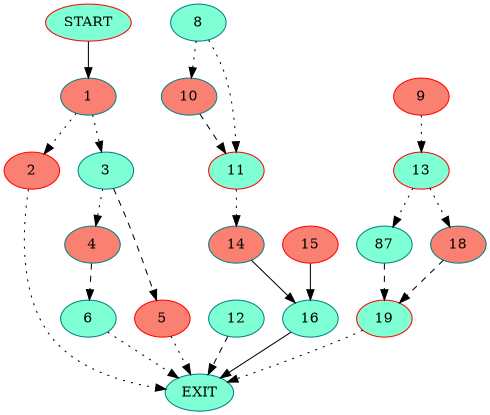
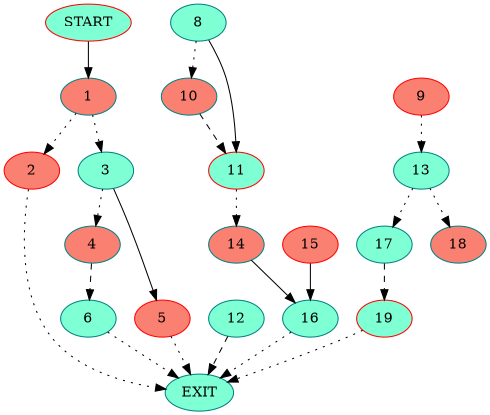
edge "8" -> "11": style dotted -> solid
node "13": color red -> teal
edge "3" -> "5": style dashed -> solid
node "87": label "87" -> "17"
edge "18" -> "19": removed
edge "16" -> "EXIT": style solid -> dotted
